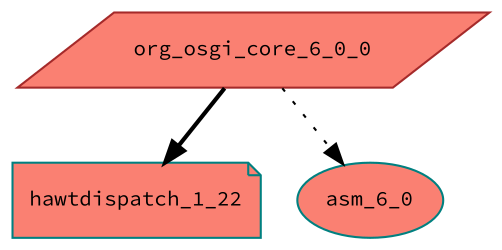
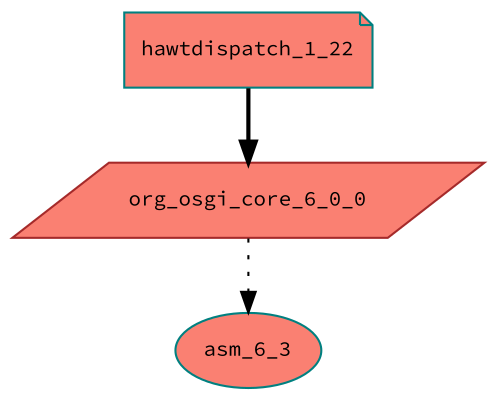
edge "org_osgi_core_6_0_0" -> "hawtdispatch_1_22": reversed
node "asm_6_0": label "asm_6_0" -> "asm_6_3"
